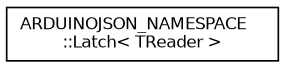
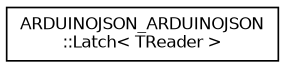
node "ARDUINOJSON_NAMESPACE ::Latch< TReader >": label "ARDUINOJSON_NAMESPACE ::Latch< TReader >" -> "ARDUINOJSON_ARDUINOJSON ::Latch< TReader >"
